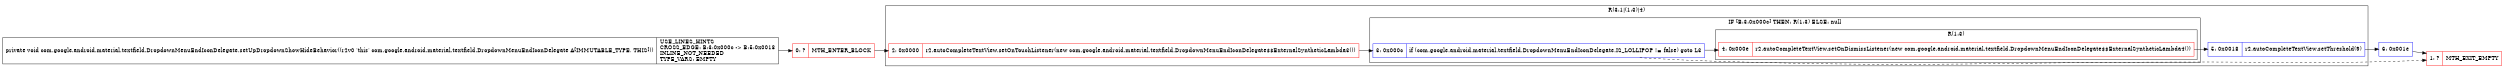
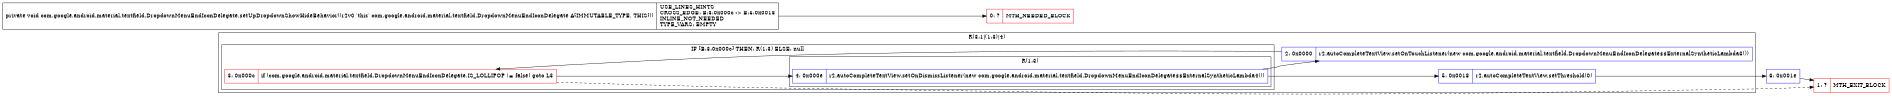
node "4: 0x000e": color red -> blue
node "5: 0x0018": text "r2.autoCompleteTextView.setThreshold(9)" -> "r2.autoCompleteTextView.setThreshold(0)"
node "0: ?": text "MTH_ENTER_BLOCK" -> "MTH_NEEDED_BLOCK"
edge "0: ?" -> "2: 0x0000": now "4: 0x000e" -> "2: 0x0000"
node "2: 0x0000": color red -> blue
node "3: 0x000c": color blue -> red
node "1: ?": text "MTH_EXIT_EMPTY" -> "MTH_EXIT_BLOCK"
